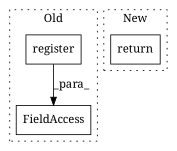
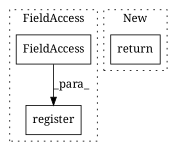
cluster "Old": label "Old" -> "FieldAccess"
edge "register" -> "FieldAccess": reversed
